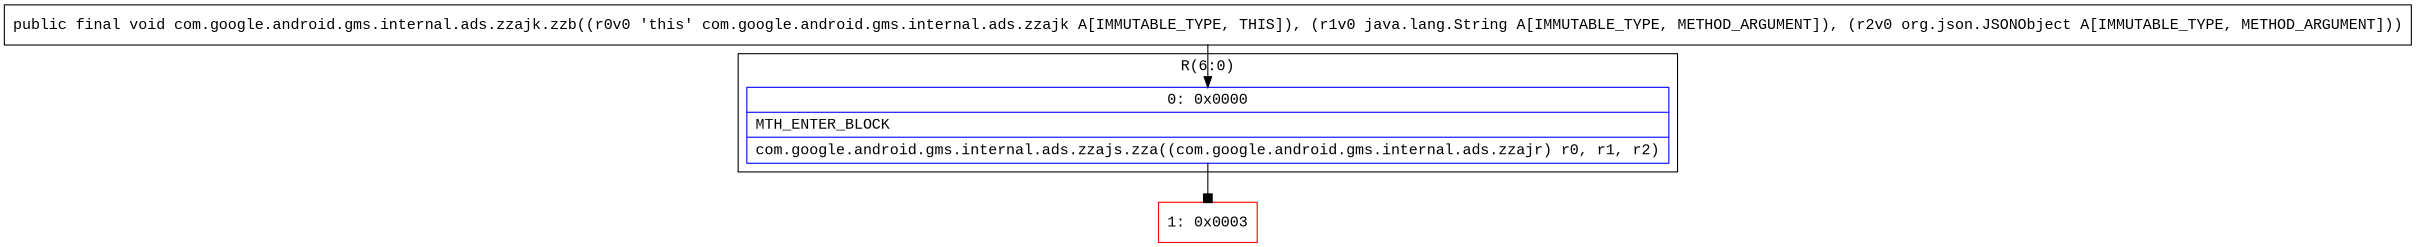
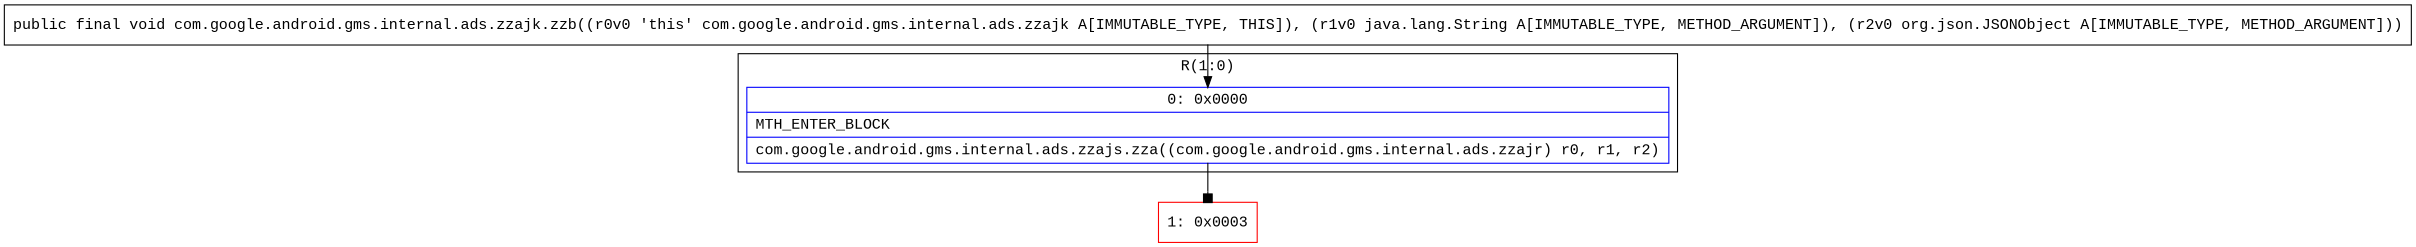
cluster "R(6:0)": label "R(6:0)" -> "R(1:0)"
